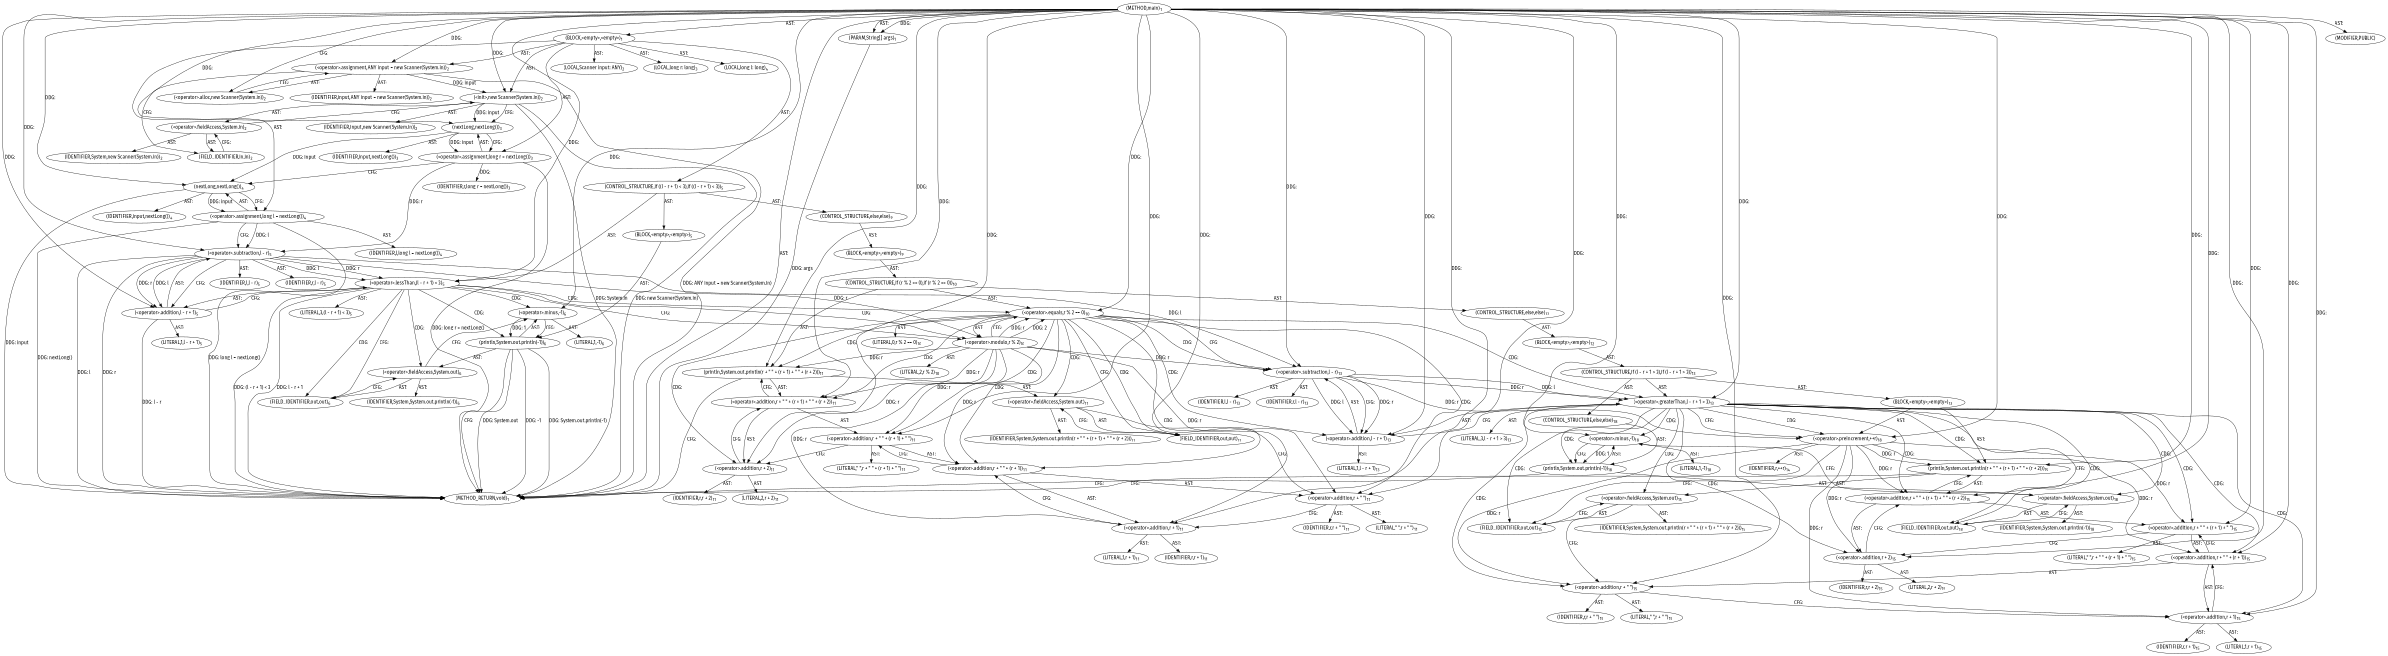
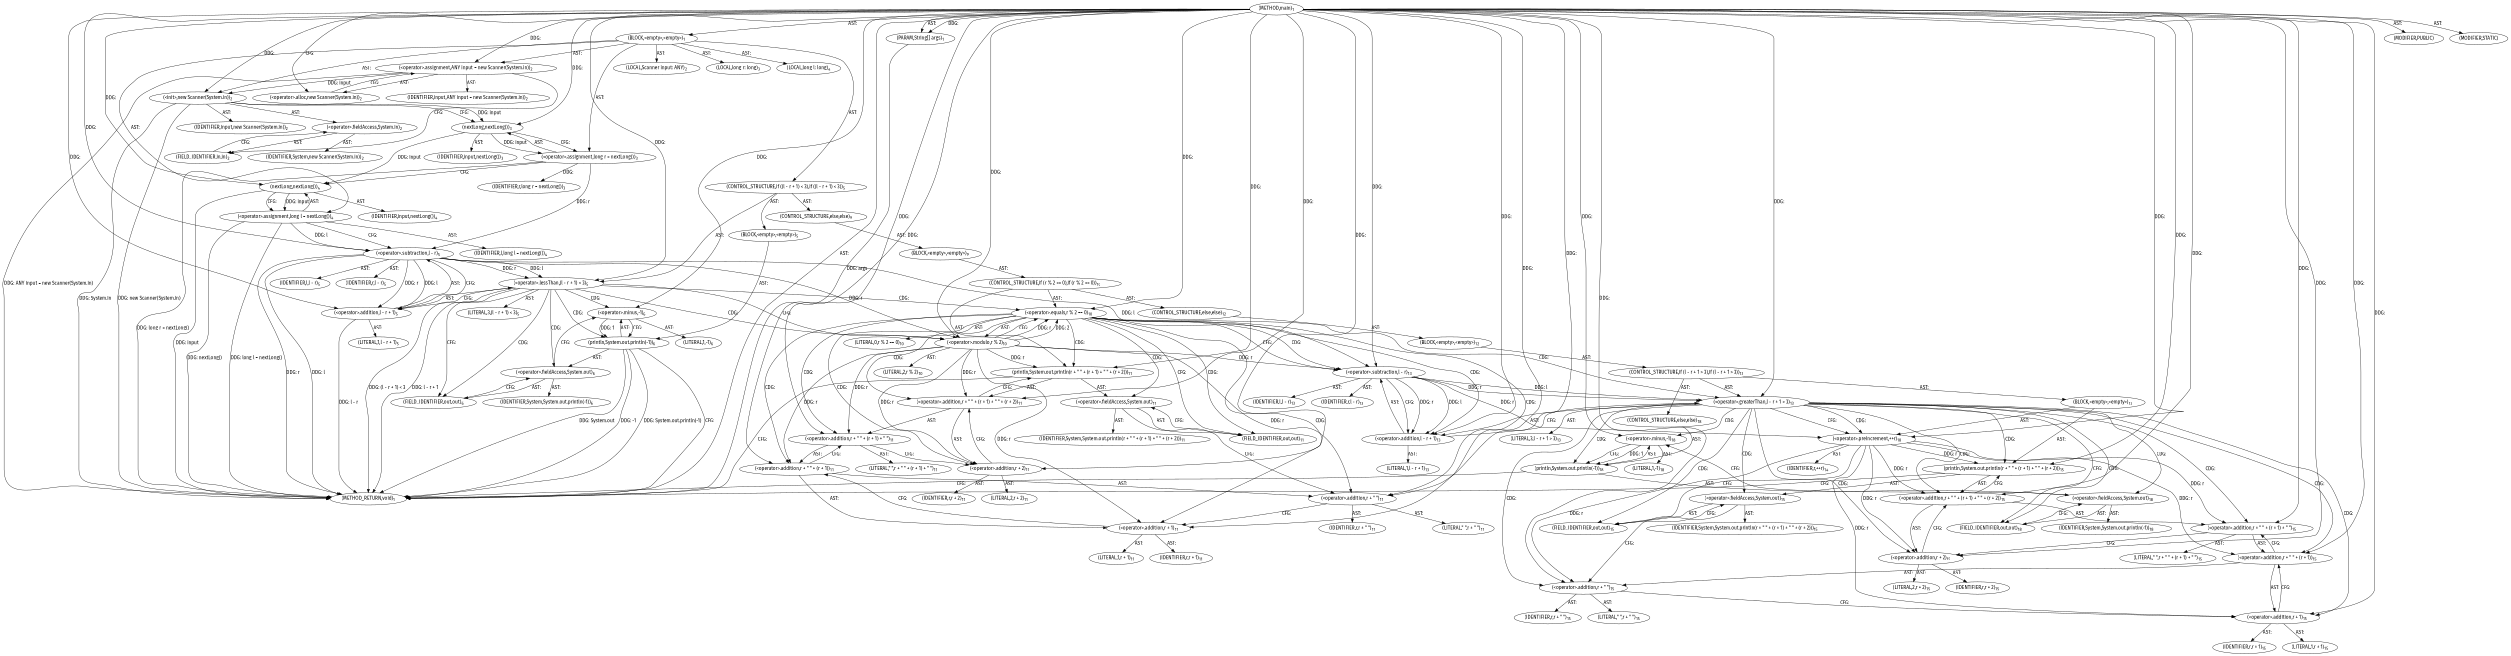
node "(MODIFIER,STATIC)": added
edge "(METHOD,main)" -> "(<operator>.modulo,r % 2)": added, label "DDG:"
edge "(<operator>.fieldAccess,System.in)" -> "(<init>,new Scanner(System.in))": removed, label "CFG:"
